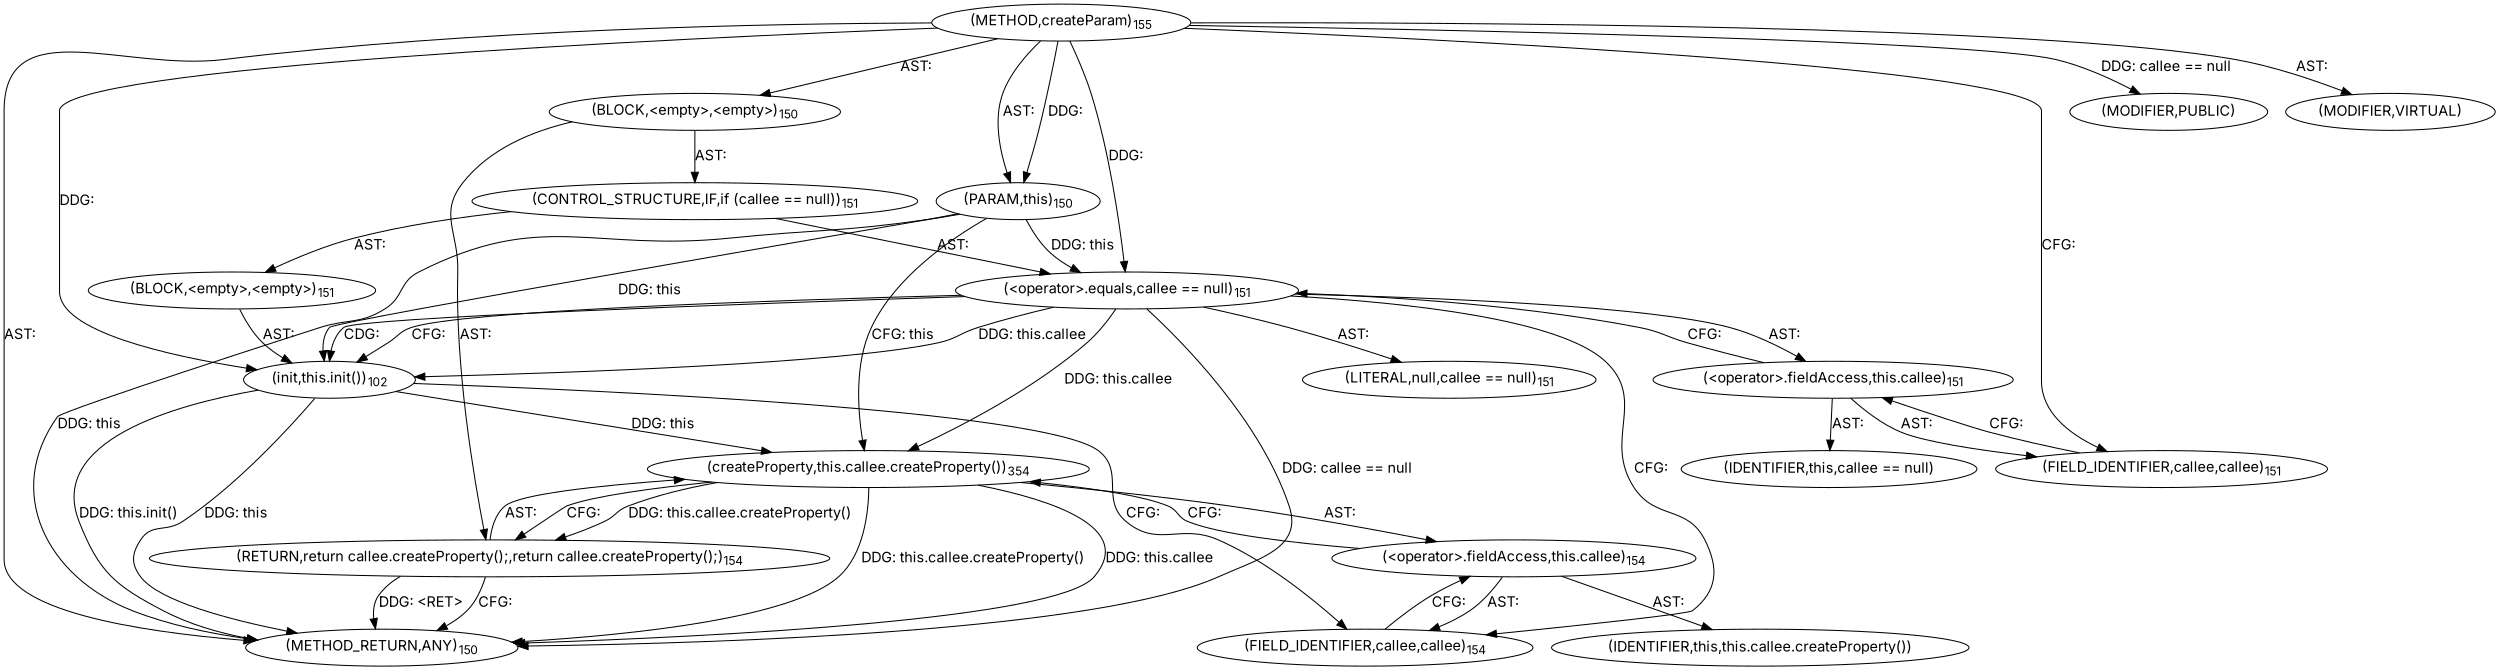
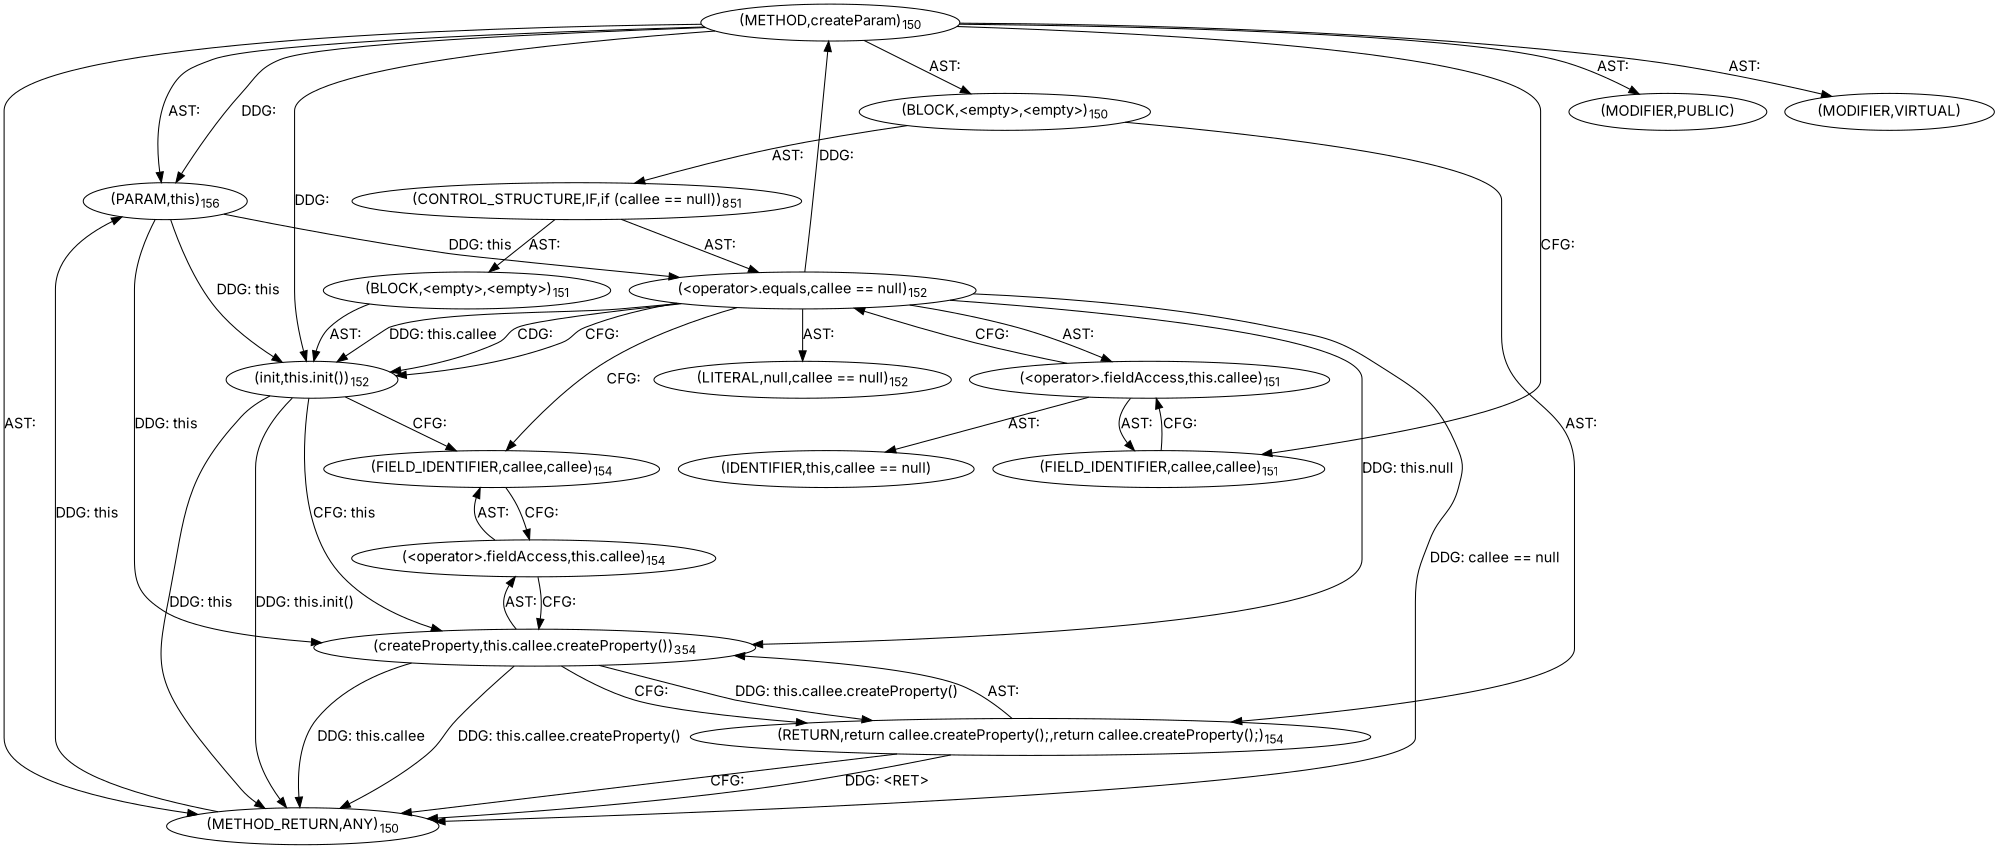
node "(METHOD,createParam)": text "155" -> "150"
edge "(METHOD,createParam)" -> "(MODIFIER,PUBLIC)": label "DDG: callee == null" -> "AST: "
edge "(METHOD,createParam)" -> "(<operator>.equals,callee == null)": reversed
node "(CONTROL_STRUCTURE,IF,if (callee == null))": text "151" -> "851"
node "(PARAM,this)": text "150" -> "156"
node "(<operator>.equals,callee == null)": text "151" -> "152"
edge "(PARAM,this)" -> "(METHOD_RETURN,ANY)": reversed
edge "(PARAM,this)" -> "(createProperty,this.callee.createProperty())": label "CFG: this" -> "DDG: this"
node "(init,this.init())": text "102" -> "152"
node "(LITERAL,null,callee == null)": text "151" -> "152"
edge "(<operator>.equals,callee == null)" -> "(createProperty,this.callee.createProperty())": label "DDG: this.callee" -> "DDG: this.null"
edge "(init,this.init())" -> "(createProperty,this.callee.createProperty())": label "DDG: this" -> "CFG: this"
node "(IDENTIFIER,this,this.callee.createProperty())": removed
